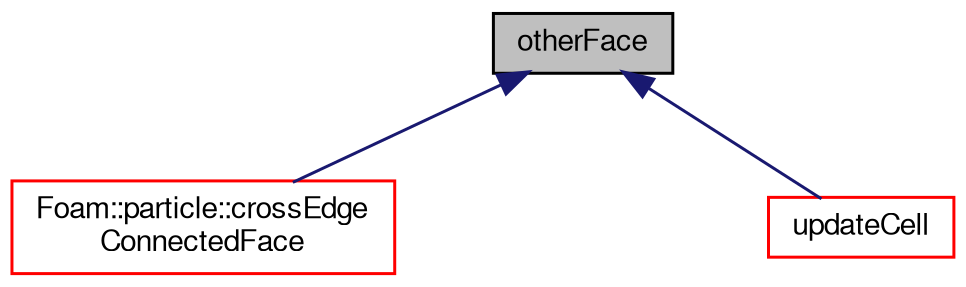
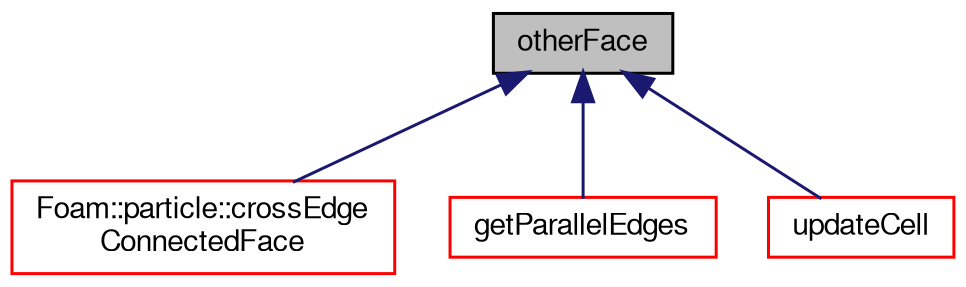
node "getParallelEdges": added
